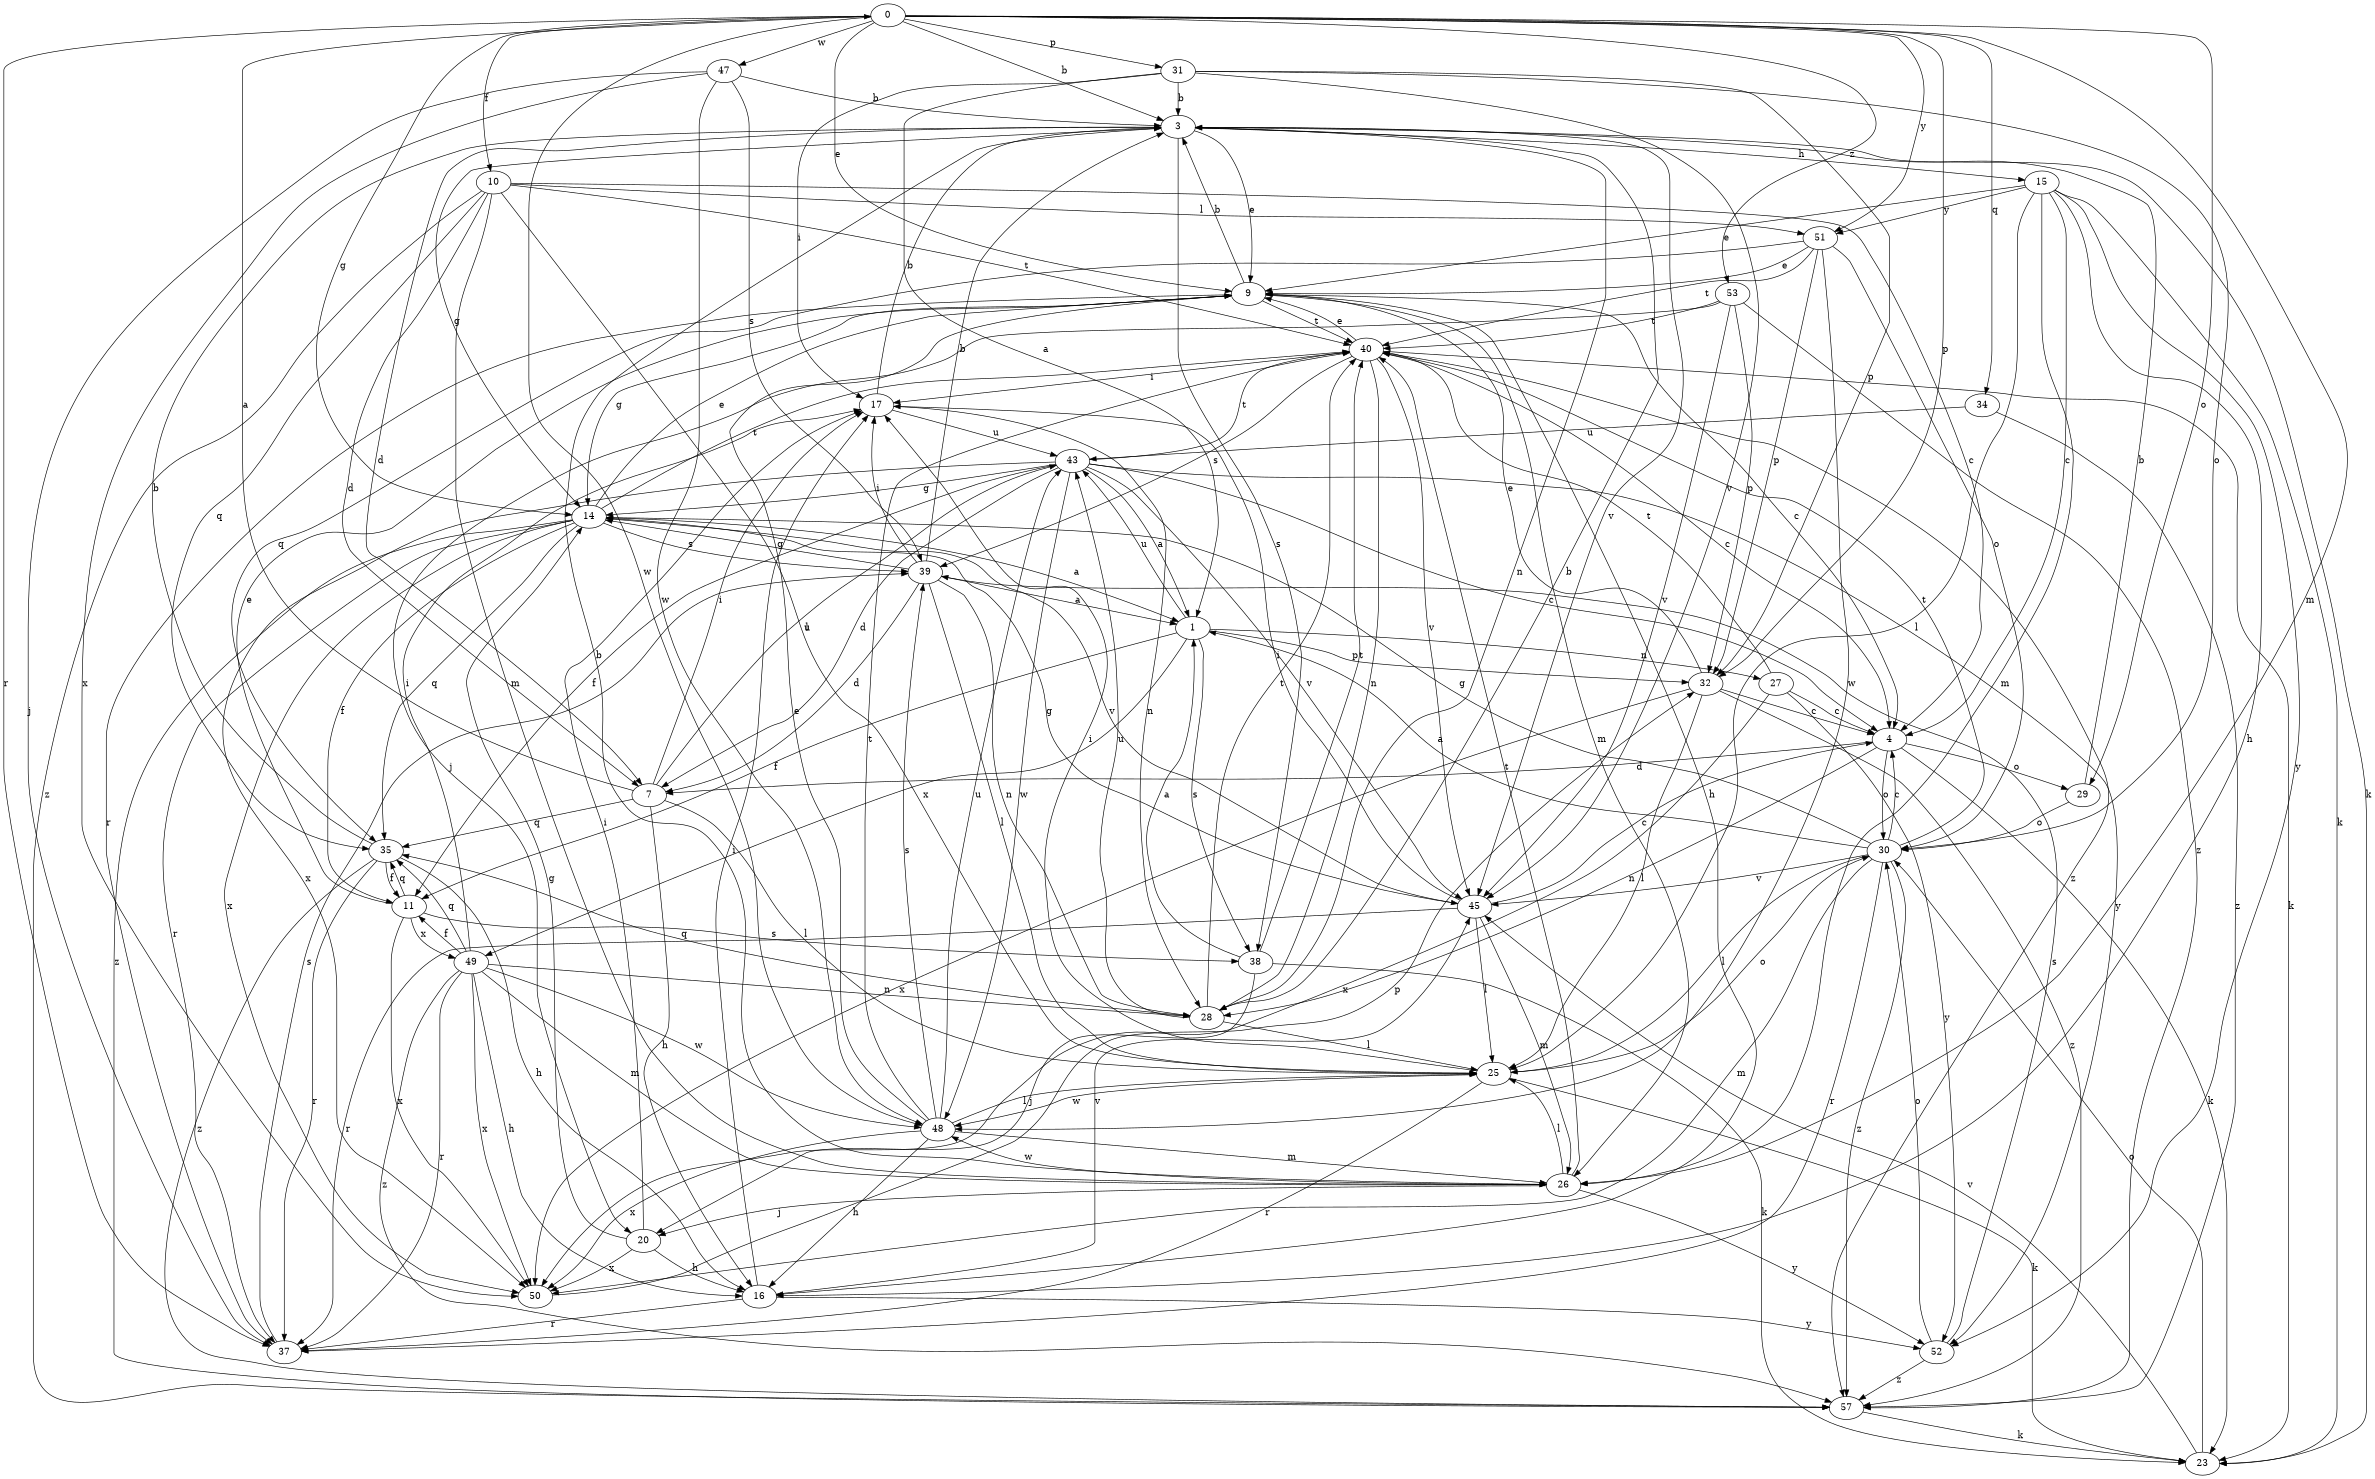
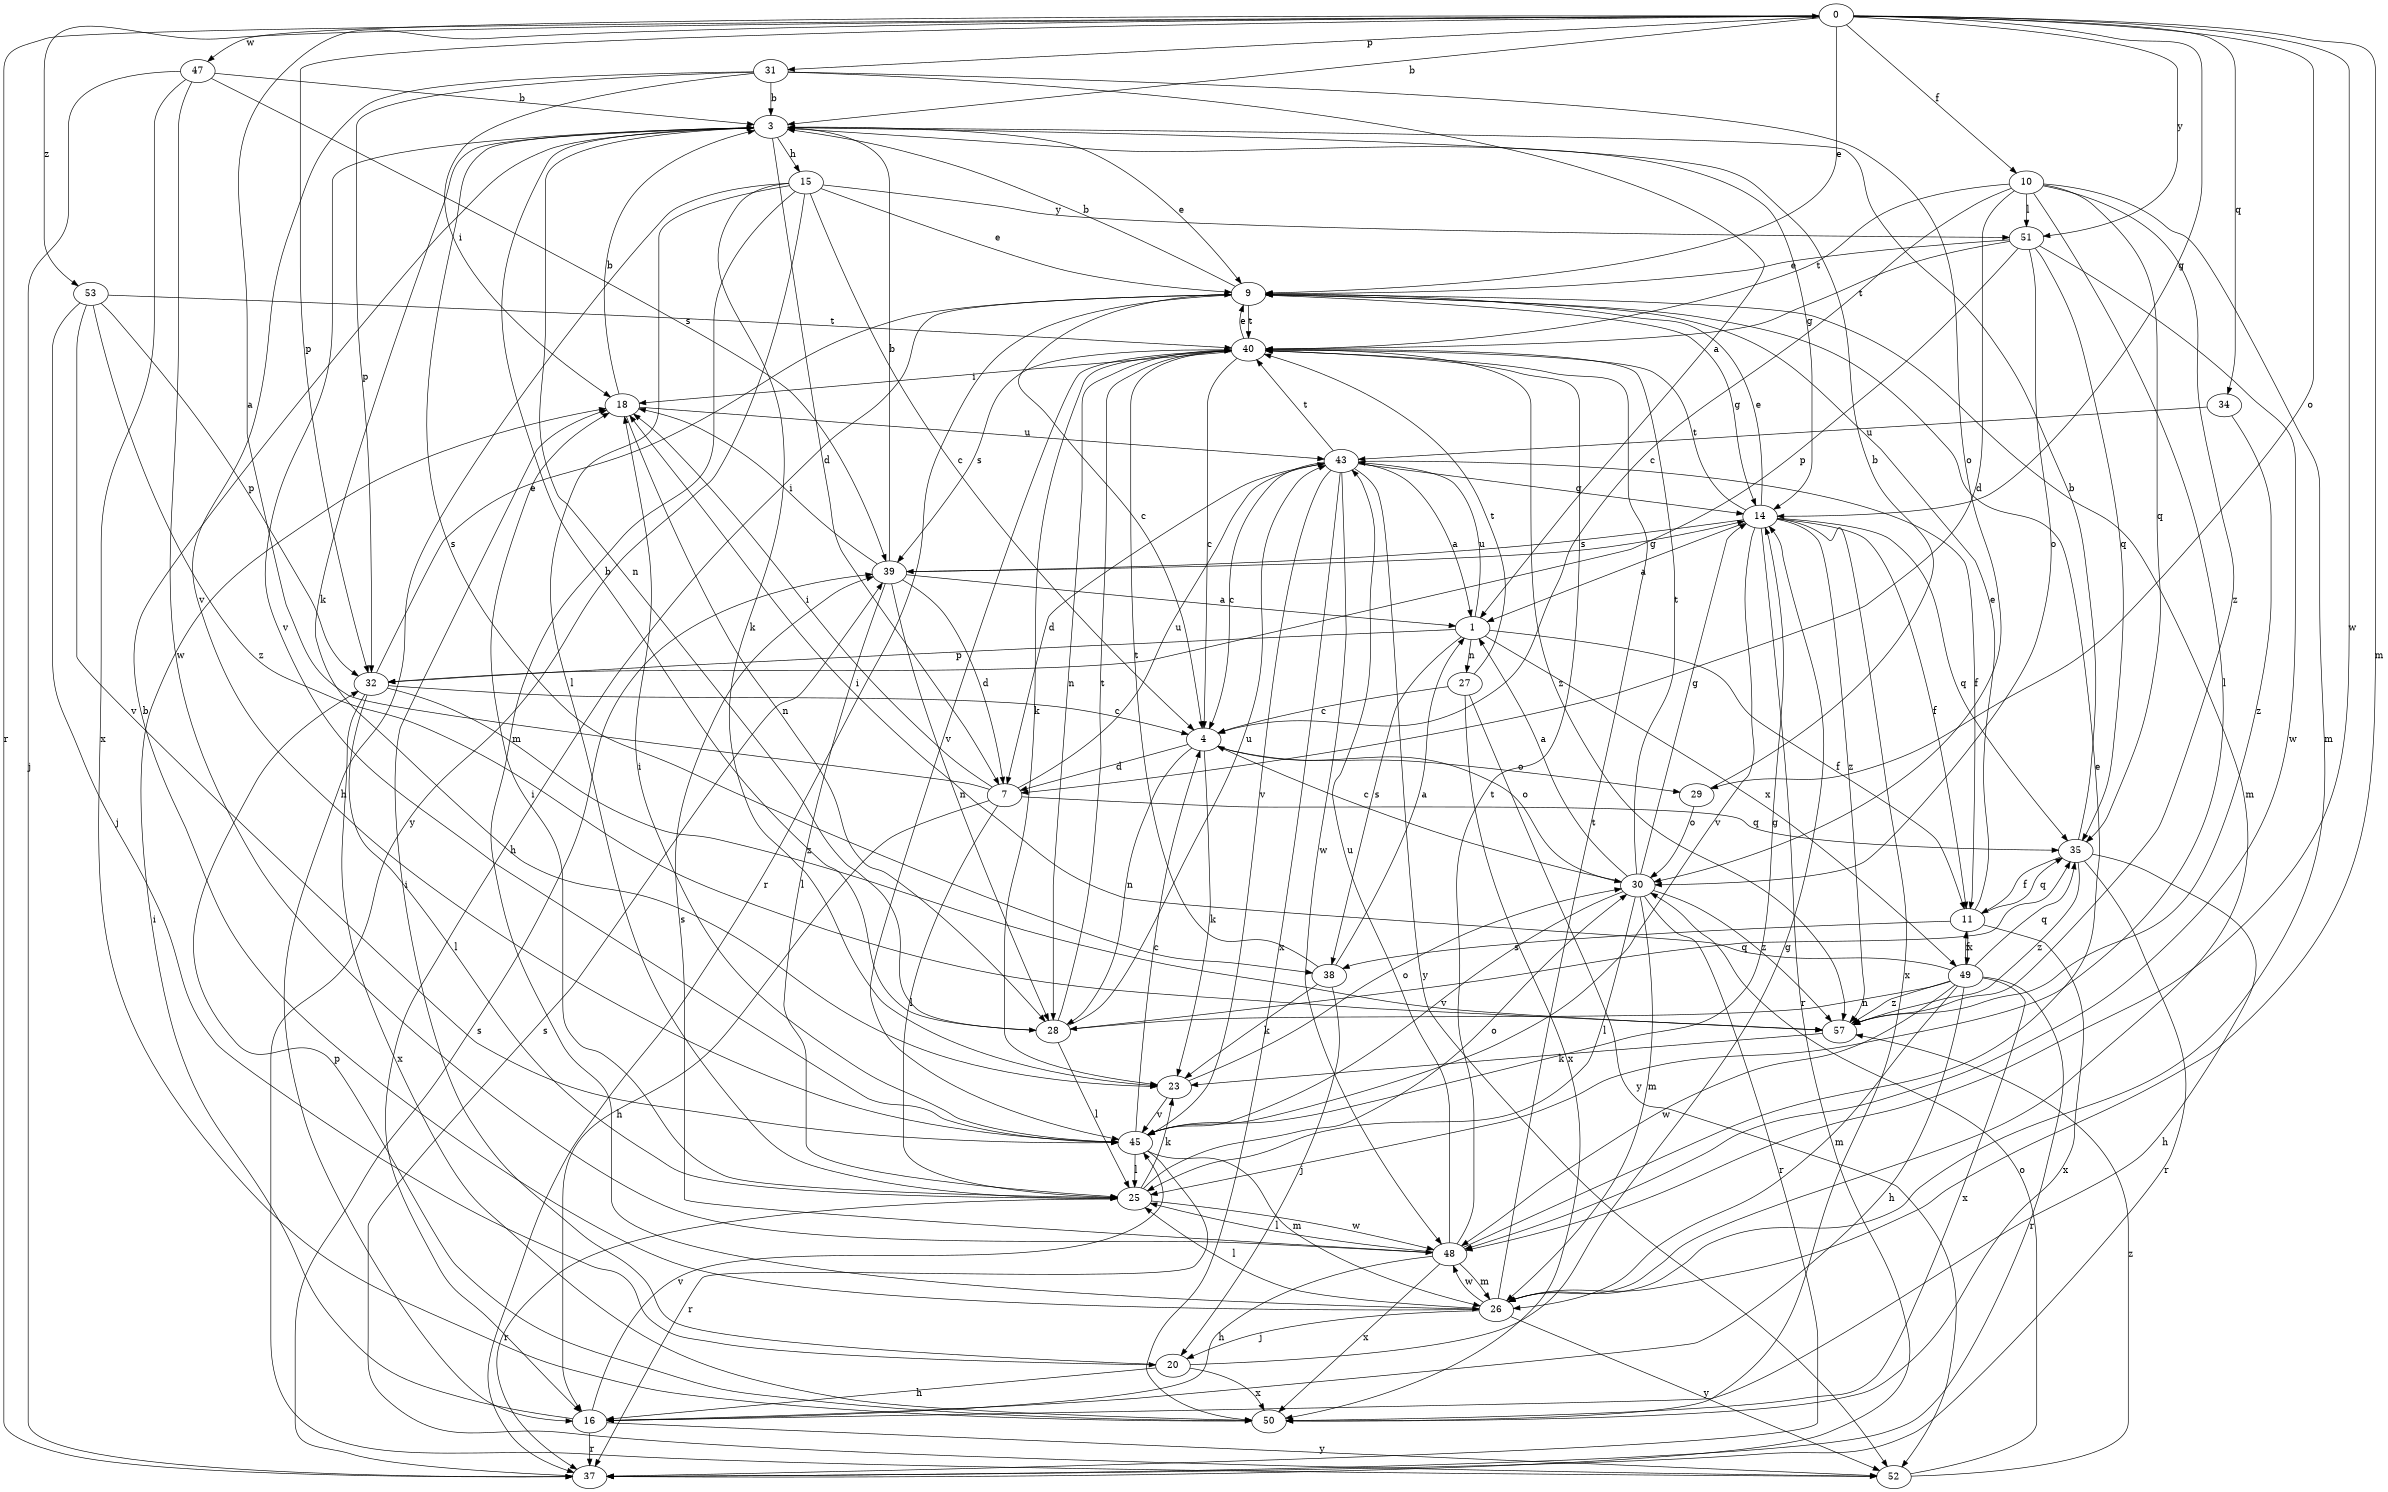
node "17": label "17" -> "18"
edge "30" -> "50": now "30" -> "26"
